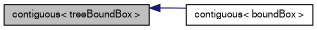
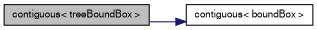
edge "contiguous< boundBox >" -> "contiguous< treeBoundBox >": reversed
